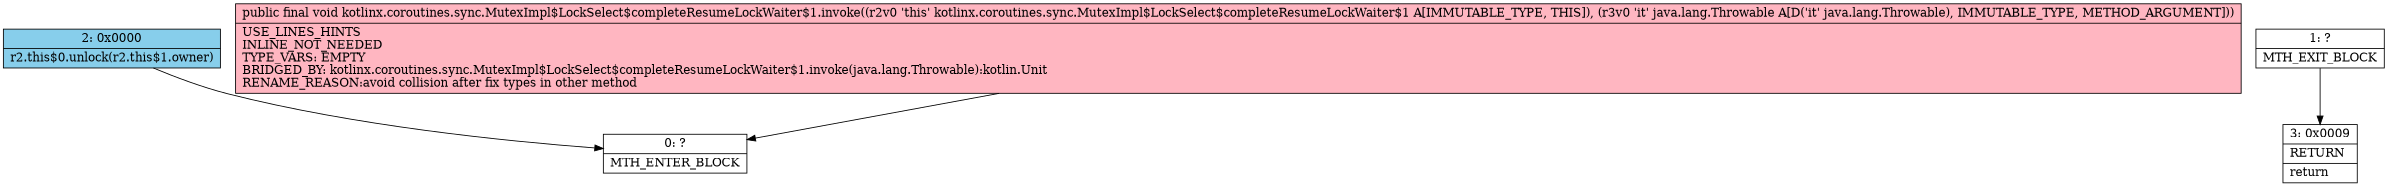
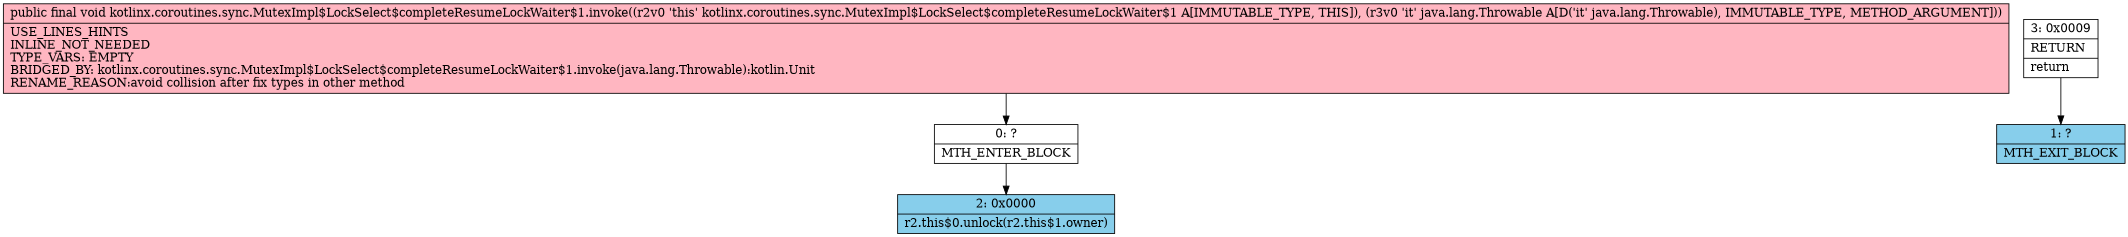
node "1: ?": fillcolor white -> skyblue
edge "1: ?" -> "3: 0x0009": reversed
edge "2: 0x0000" -> "0: ?": reversed
